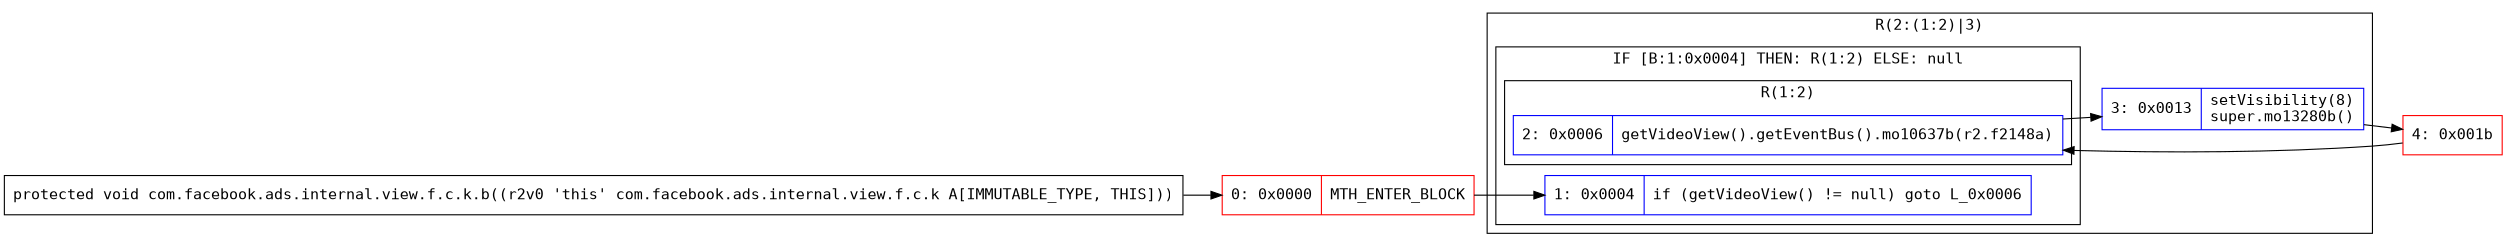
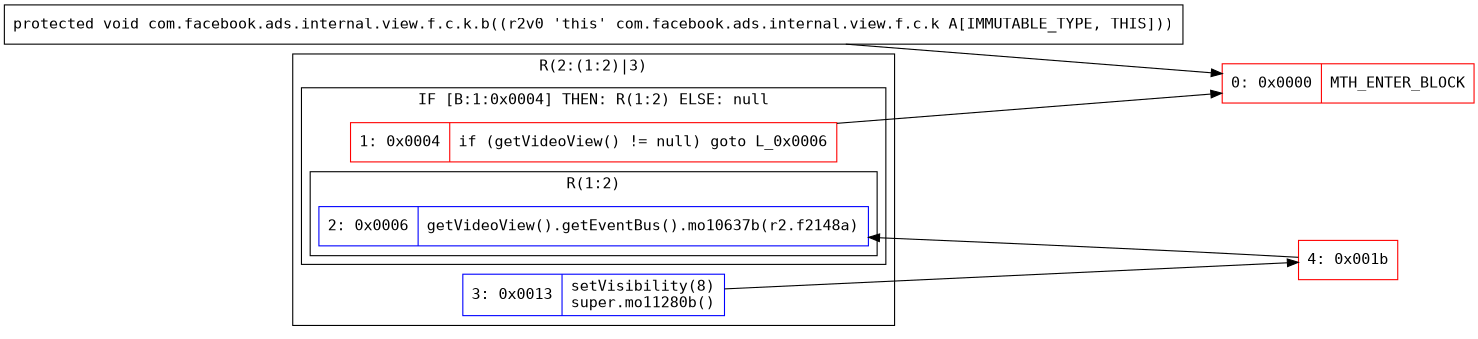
node "3: 0x0013": text "super.mo13280b()" -> "super.mo11280b()"
edge "2: 0x0006" -> "3: 0x0013": removed
edge "0: 0x0000" -> "1: 0x0004": reversed
node "1: 0x0004": color blue -> red
